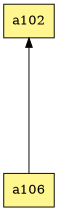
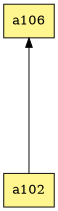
edge "a106" -> "a102": reversed
